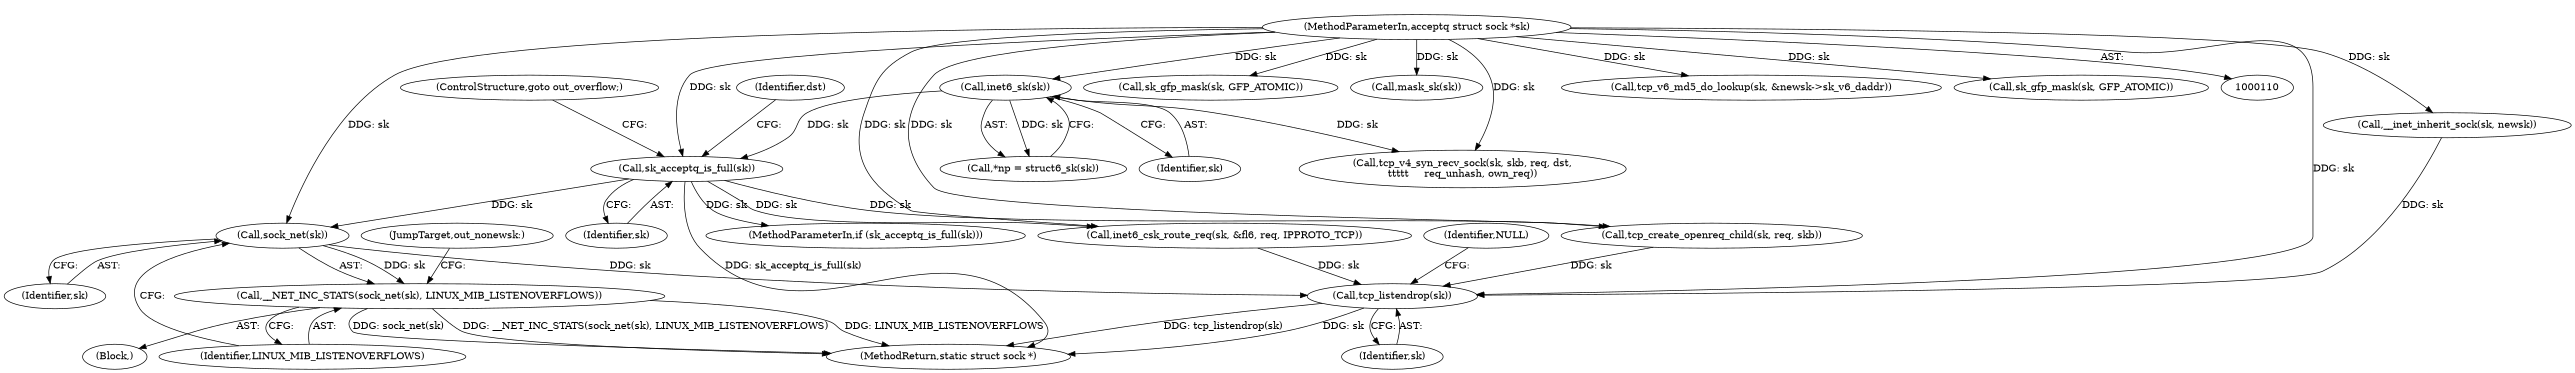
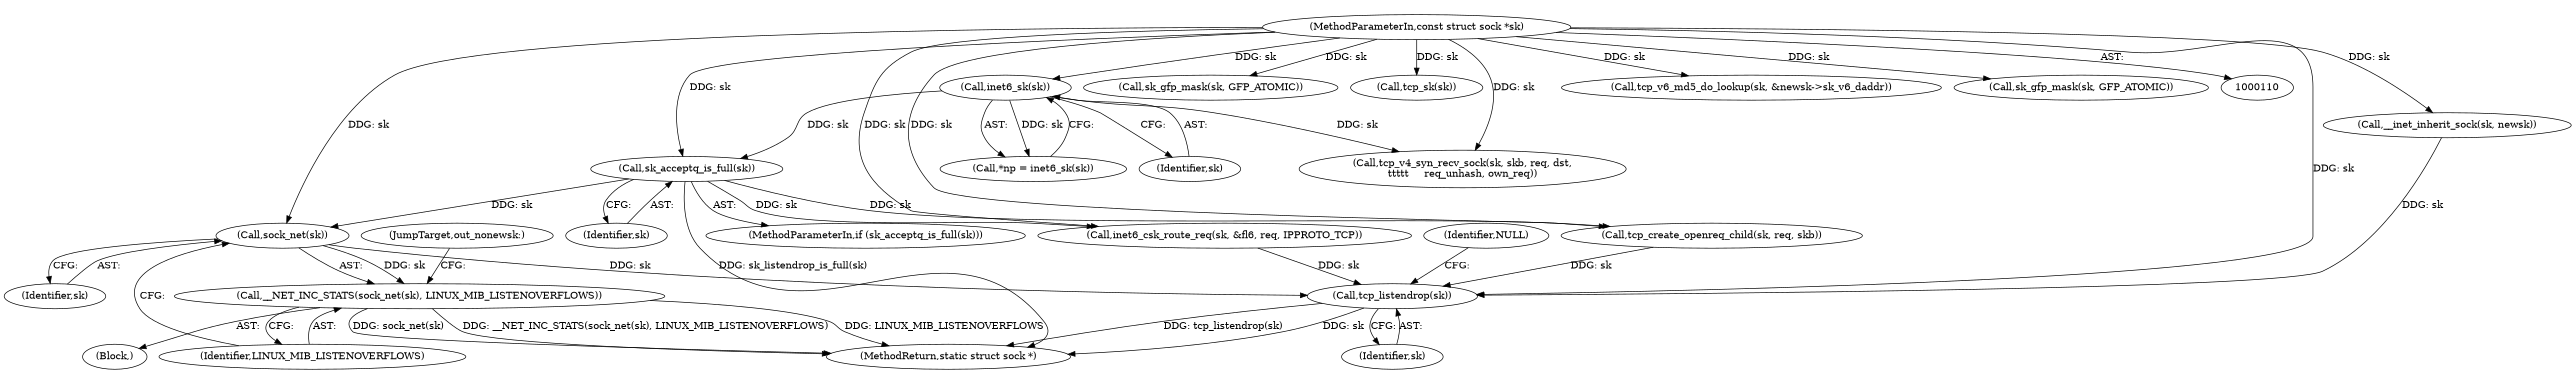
node "(MethodParameterIn,acceptq struct sock *sk)": label "(MethodParameterIn,acceptq struct sock *sk)" -> "(MethodParameterIn,const struct sock *sk)"
node "(ControlStructure,goto out_overflow;)": removed
node "(Identifier,dst)": removed
node "(Call,mask_sk(sk))": label "(Call,mask_sk(sk))" -> "(Call,tcp_sk(sk))"
node "(Call,*np = struct6_sk(sk))": label "(Call,*np = struct6_sk(sk))" -> "(Call,*np = inet6_sk(sk))"
edge "(Call,sk_acceptq_is_full(sk))" -> "(MethodParameterIn,if (sk_acceptq_is_full(sk)))": label "DDG: sk" -> "AST: "
edge "(Call,sk_acceptq_is_full(sk))" -> "(MethodReturn,static struct sock *)": label "DDG: sk_acceptq_is_full(sk)" -> "DDG: sk_listendrop_is_full(sk)"
